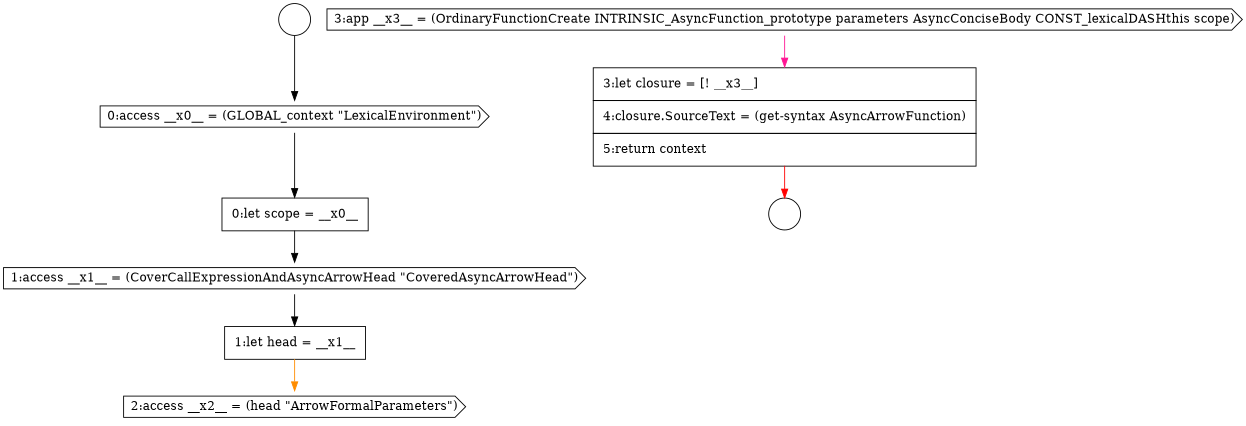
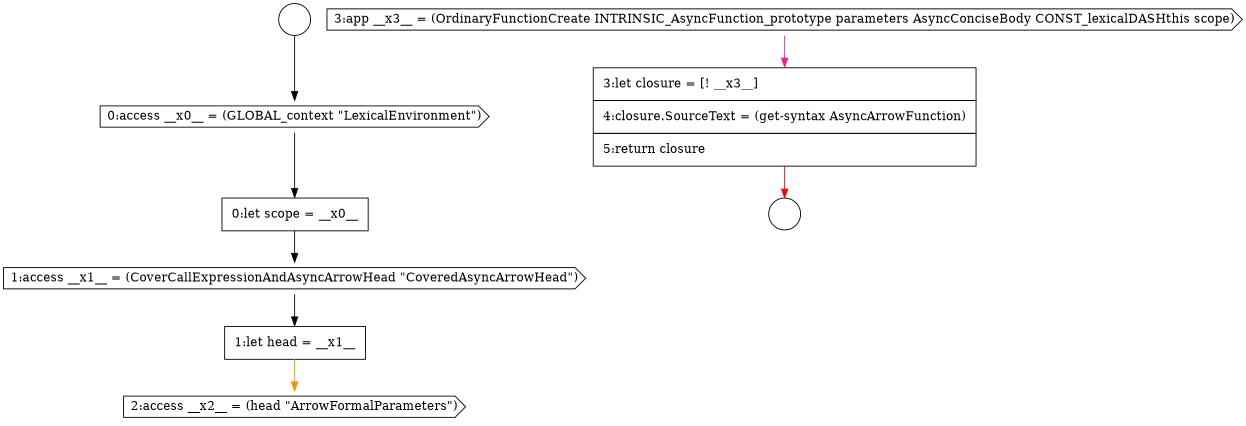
node "3:let closure = [! __x3__]": text "5:return context" -> "5:return closure"
